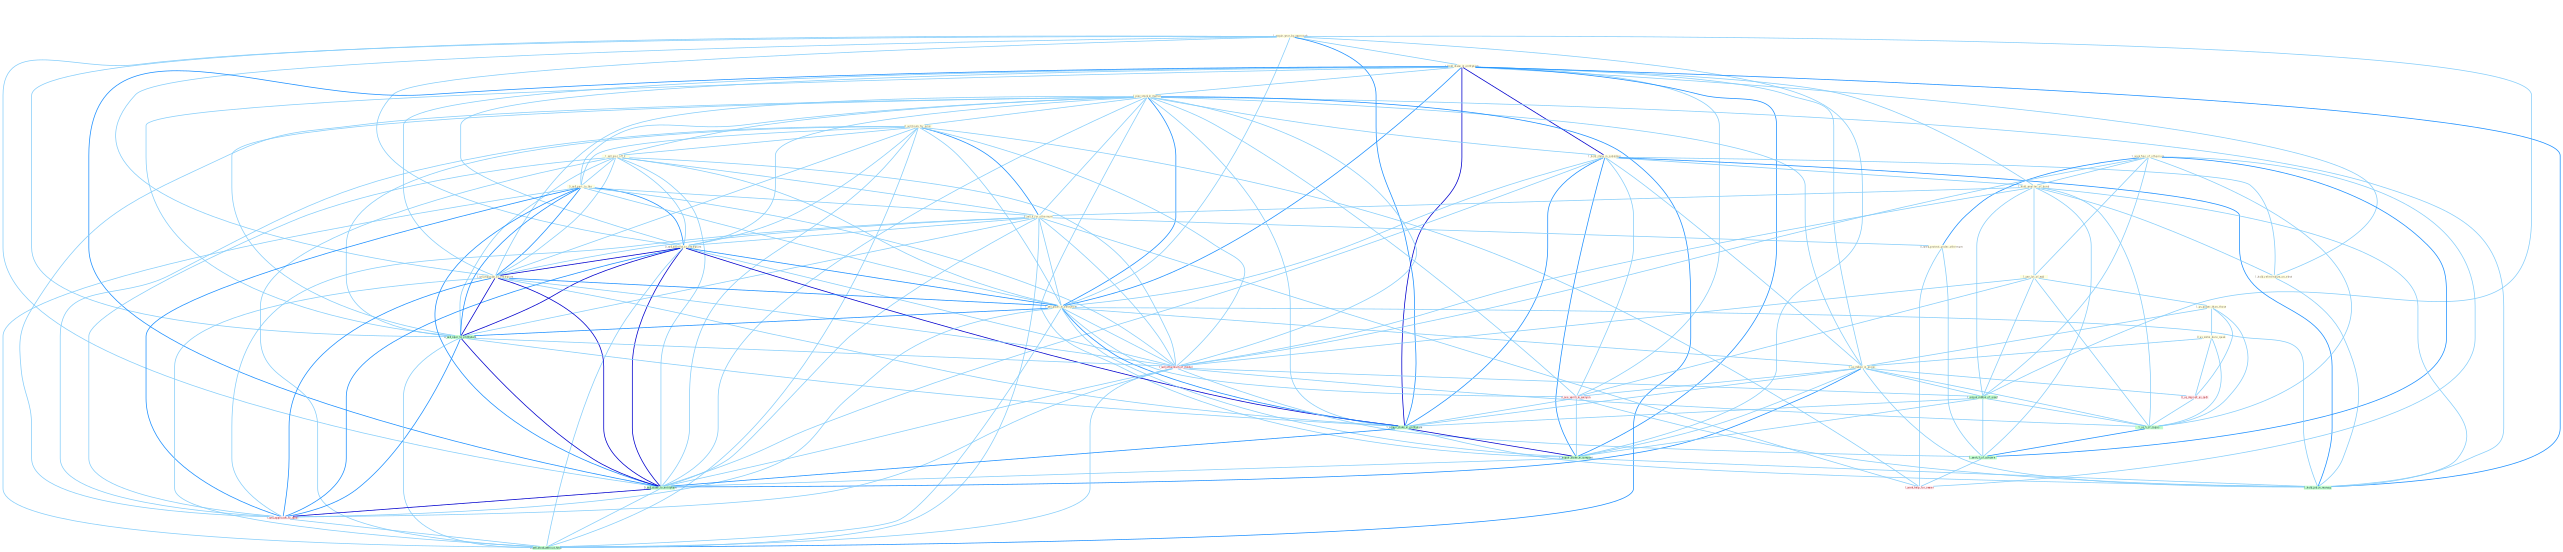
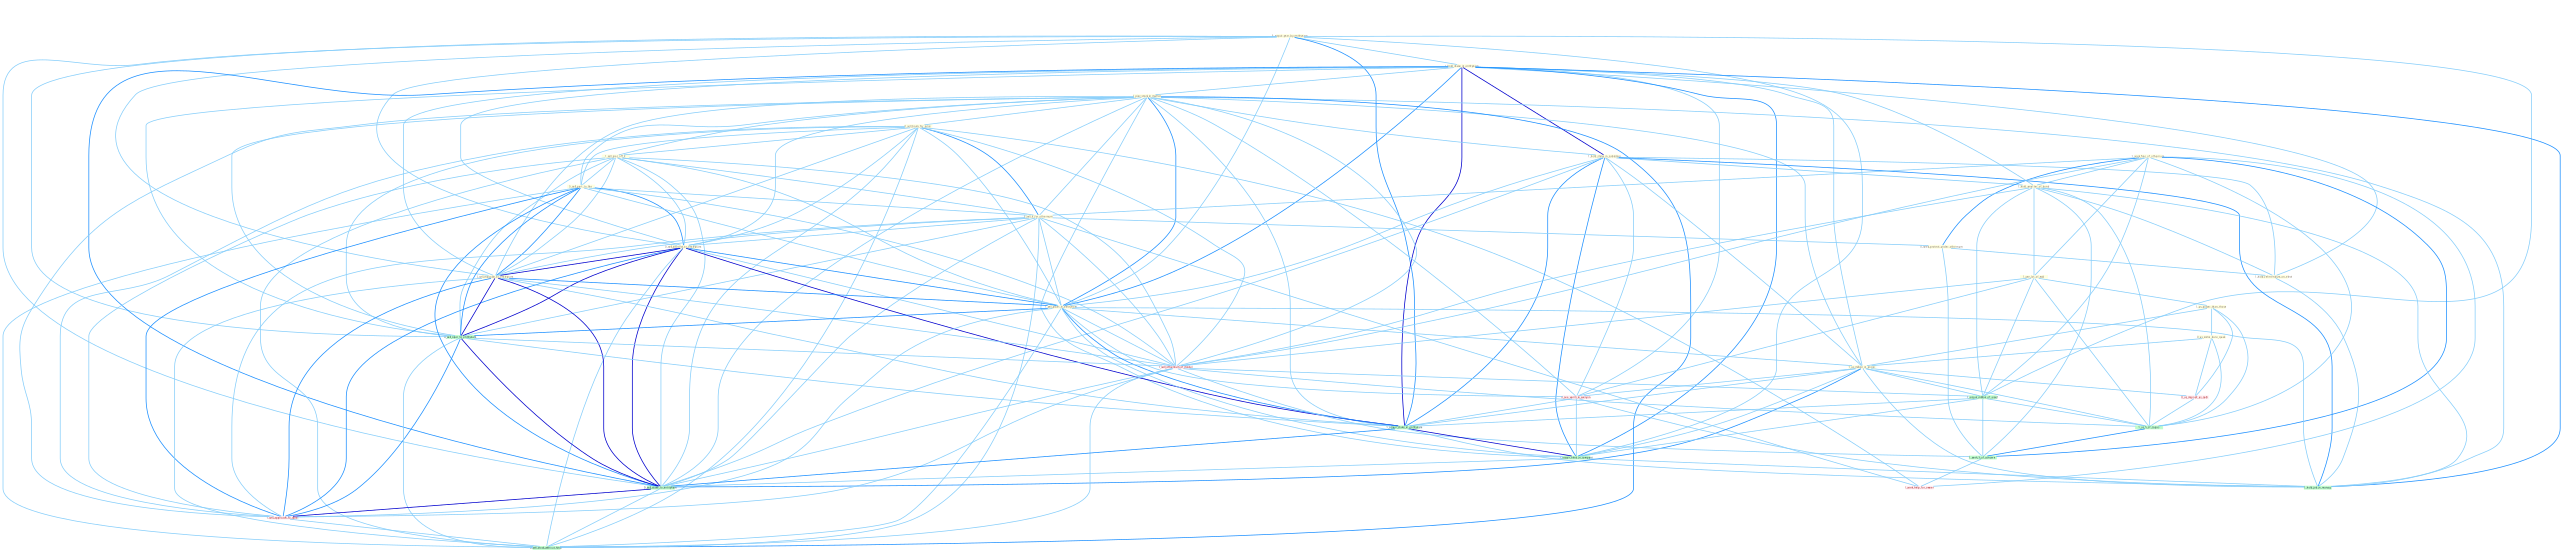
node "0_acquir_year_by_approach": label "0_acquir_year_by_approach" -> "0_acquir_year_by_entitynam"
edge "1_hold_smatter_of_bond" -- "0_sell_it_for_othernum": now "1_seek_fine_of_othernum" -- "0_sell_it_for_othernum"
edge "0_seek_protect_under_othernum" -- "1_seek_help_for_owner": now "0_seek_protect_under_othernum" -- "1_hold_referendum_on_elect"
node "1_acquir_stake_in_compani": label "1_acquir_stake_in_compani" -> "1_acquir_elect_in_compani"
